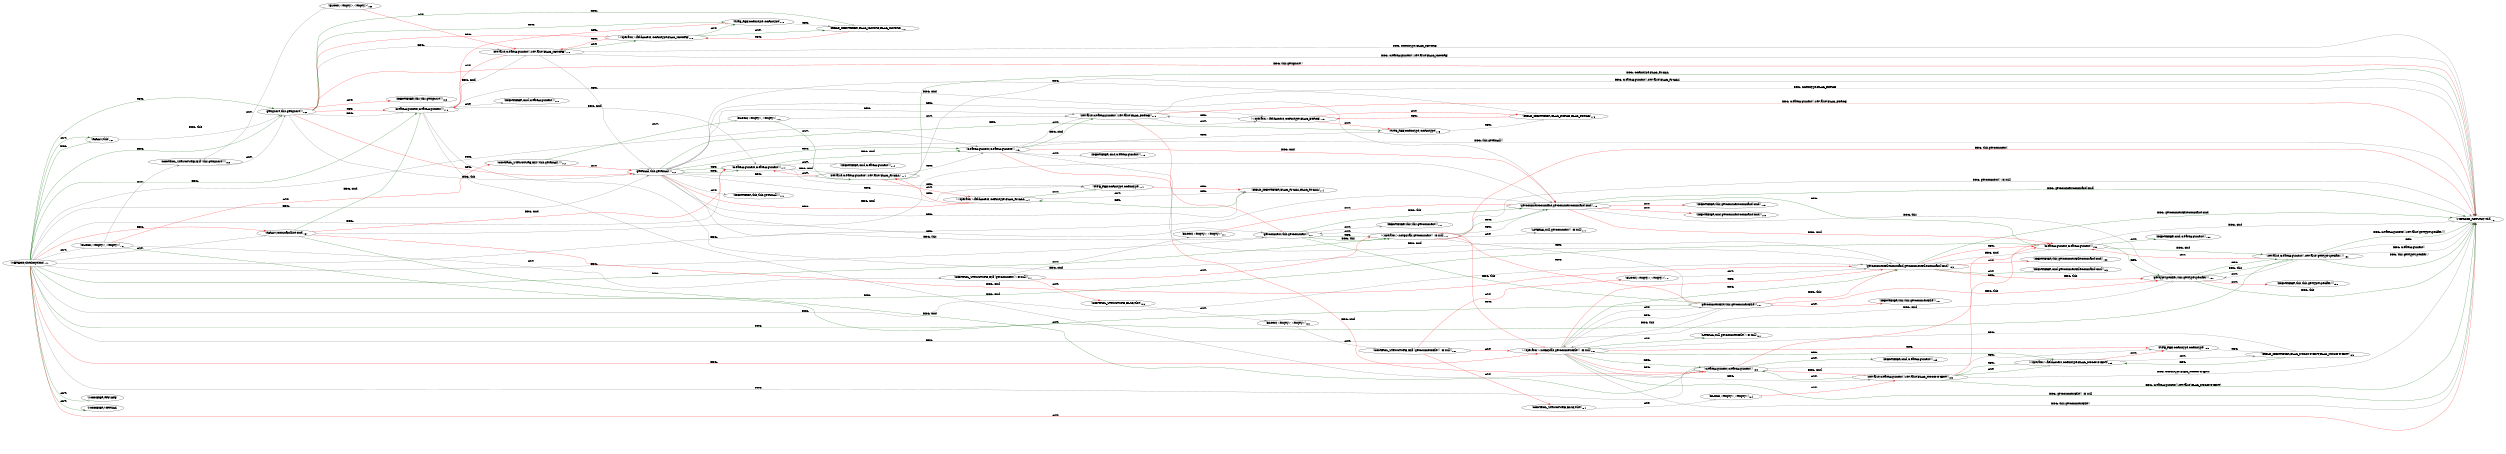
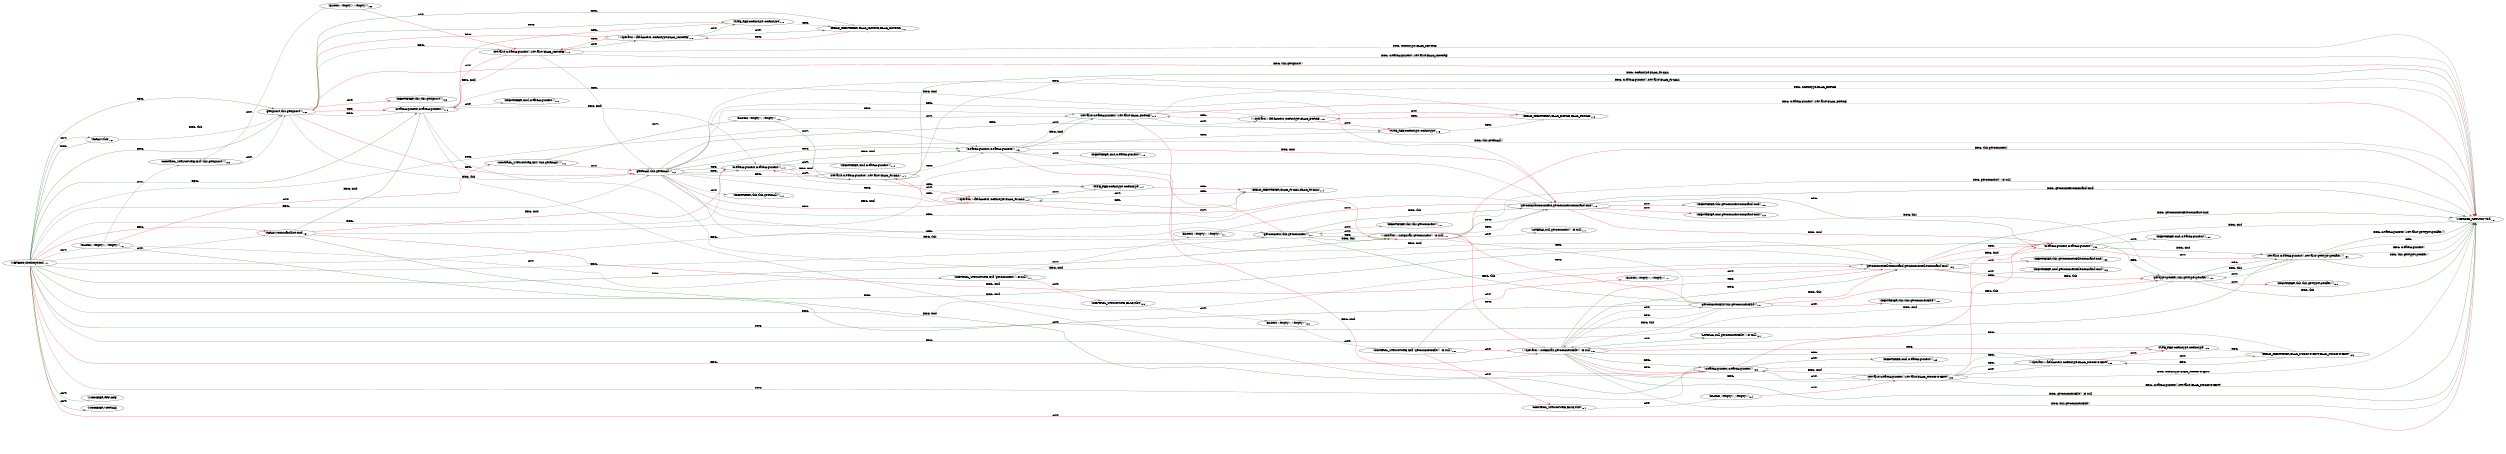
edge "(CONTROL_STRUCTURE,IF,if (getComment() != null))" -> "(<operator>.notEquals,getComment() != null)": now "(<operator>.fieldAccess,CCRmtype.FLAG_RMALL)" -> "(<operator>.notEquals,getComment() != null)"
